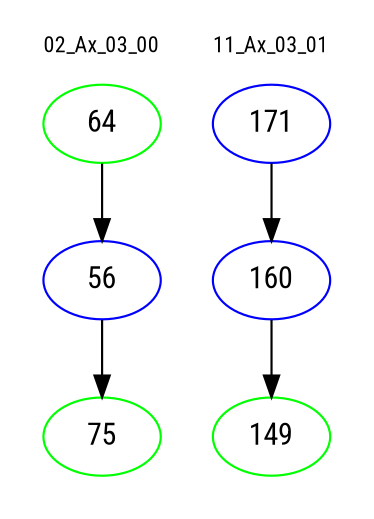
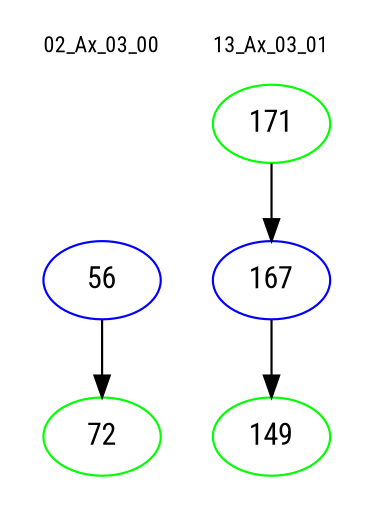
cluster "11_Ax_03_01": label "11_Ax_03_01" -> "13_Ax_03_01"
node "64": removed
node "171": color blue -> green
node "160": label "160" -> "167"
node "75": label "75" -> "72"
